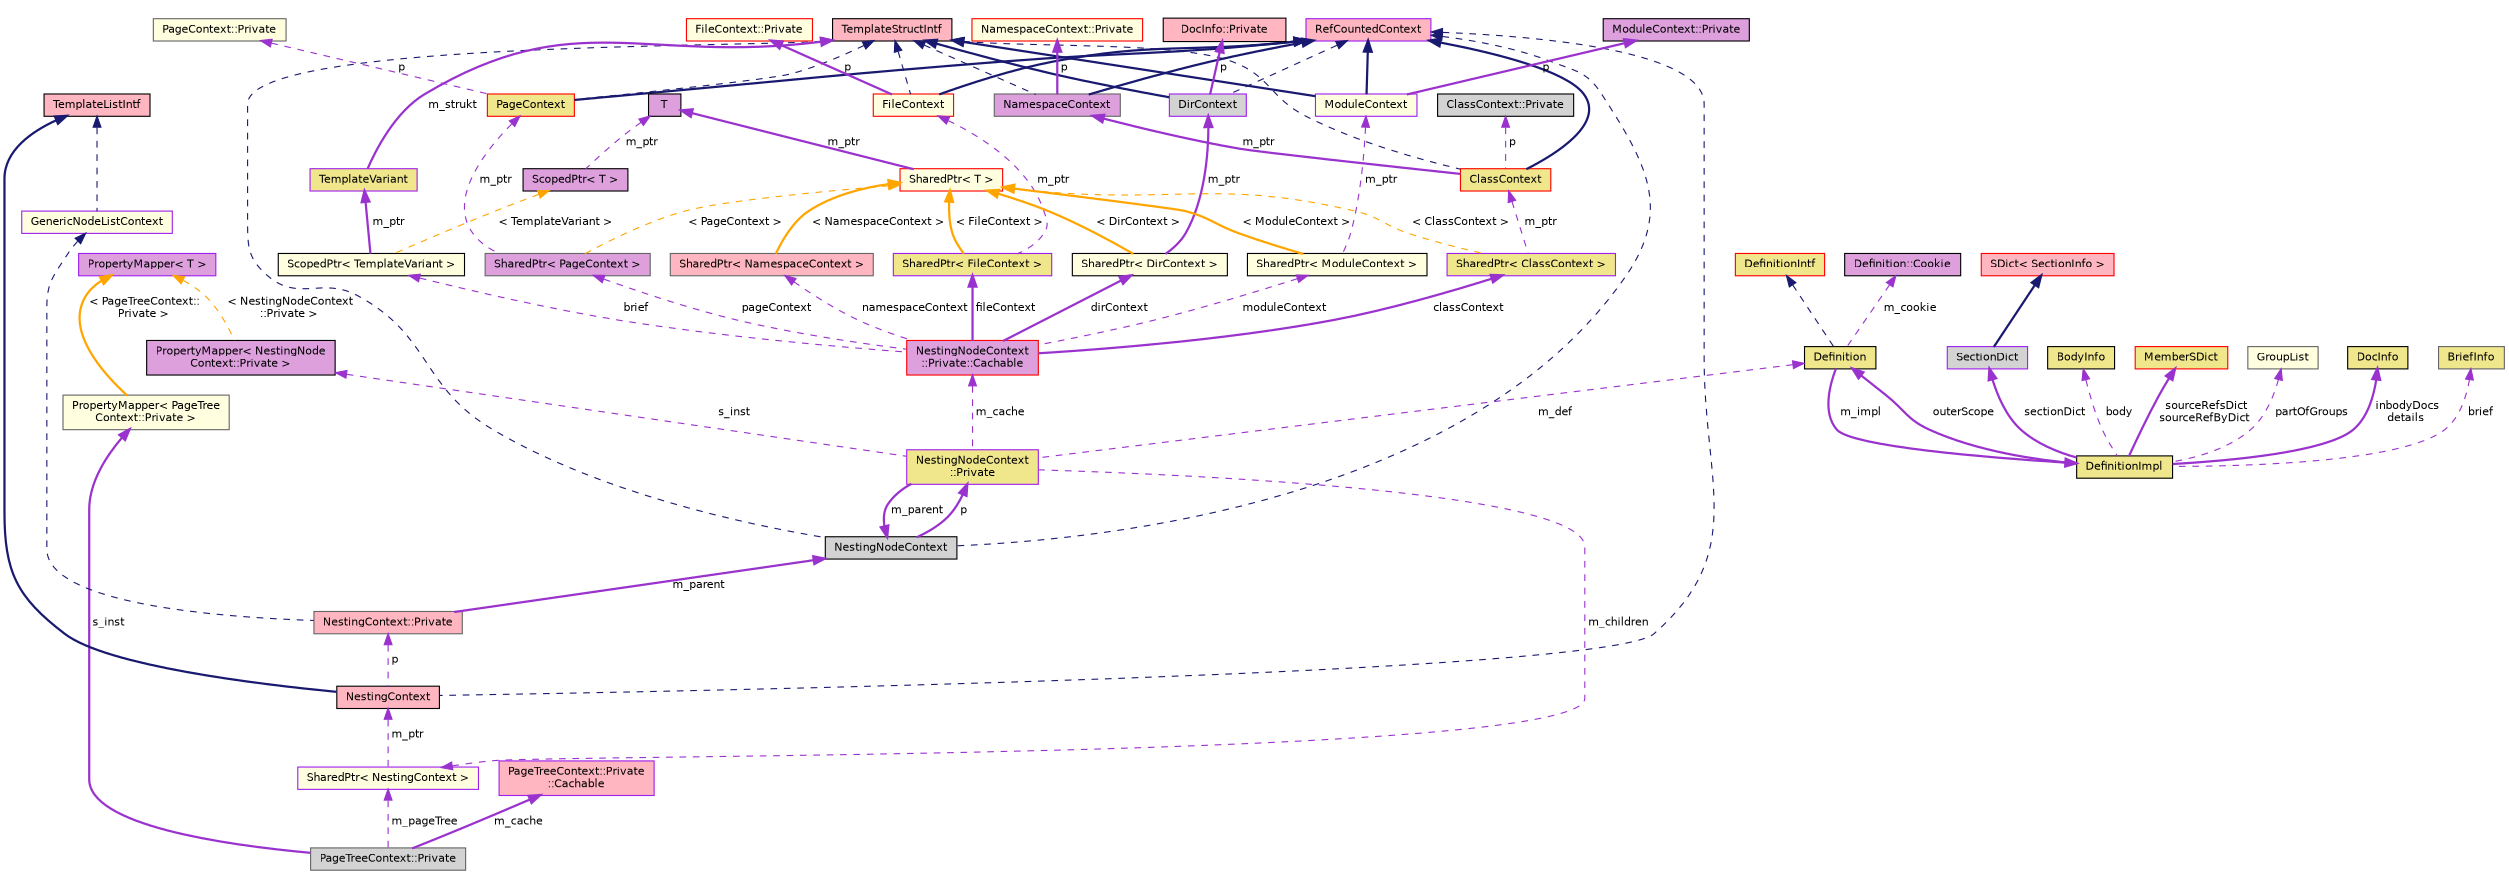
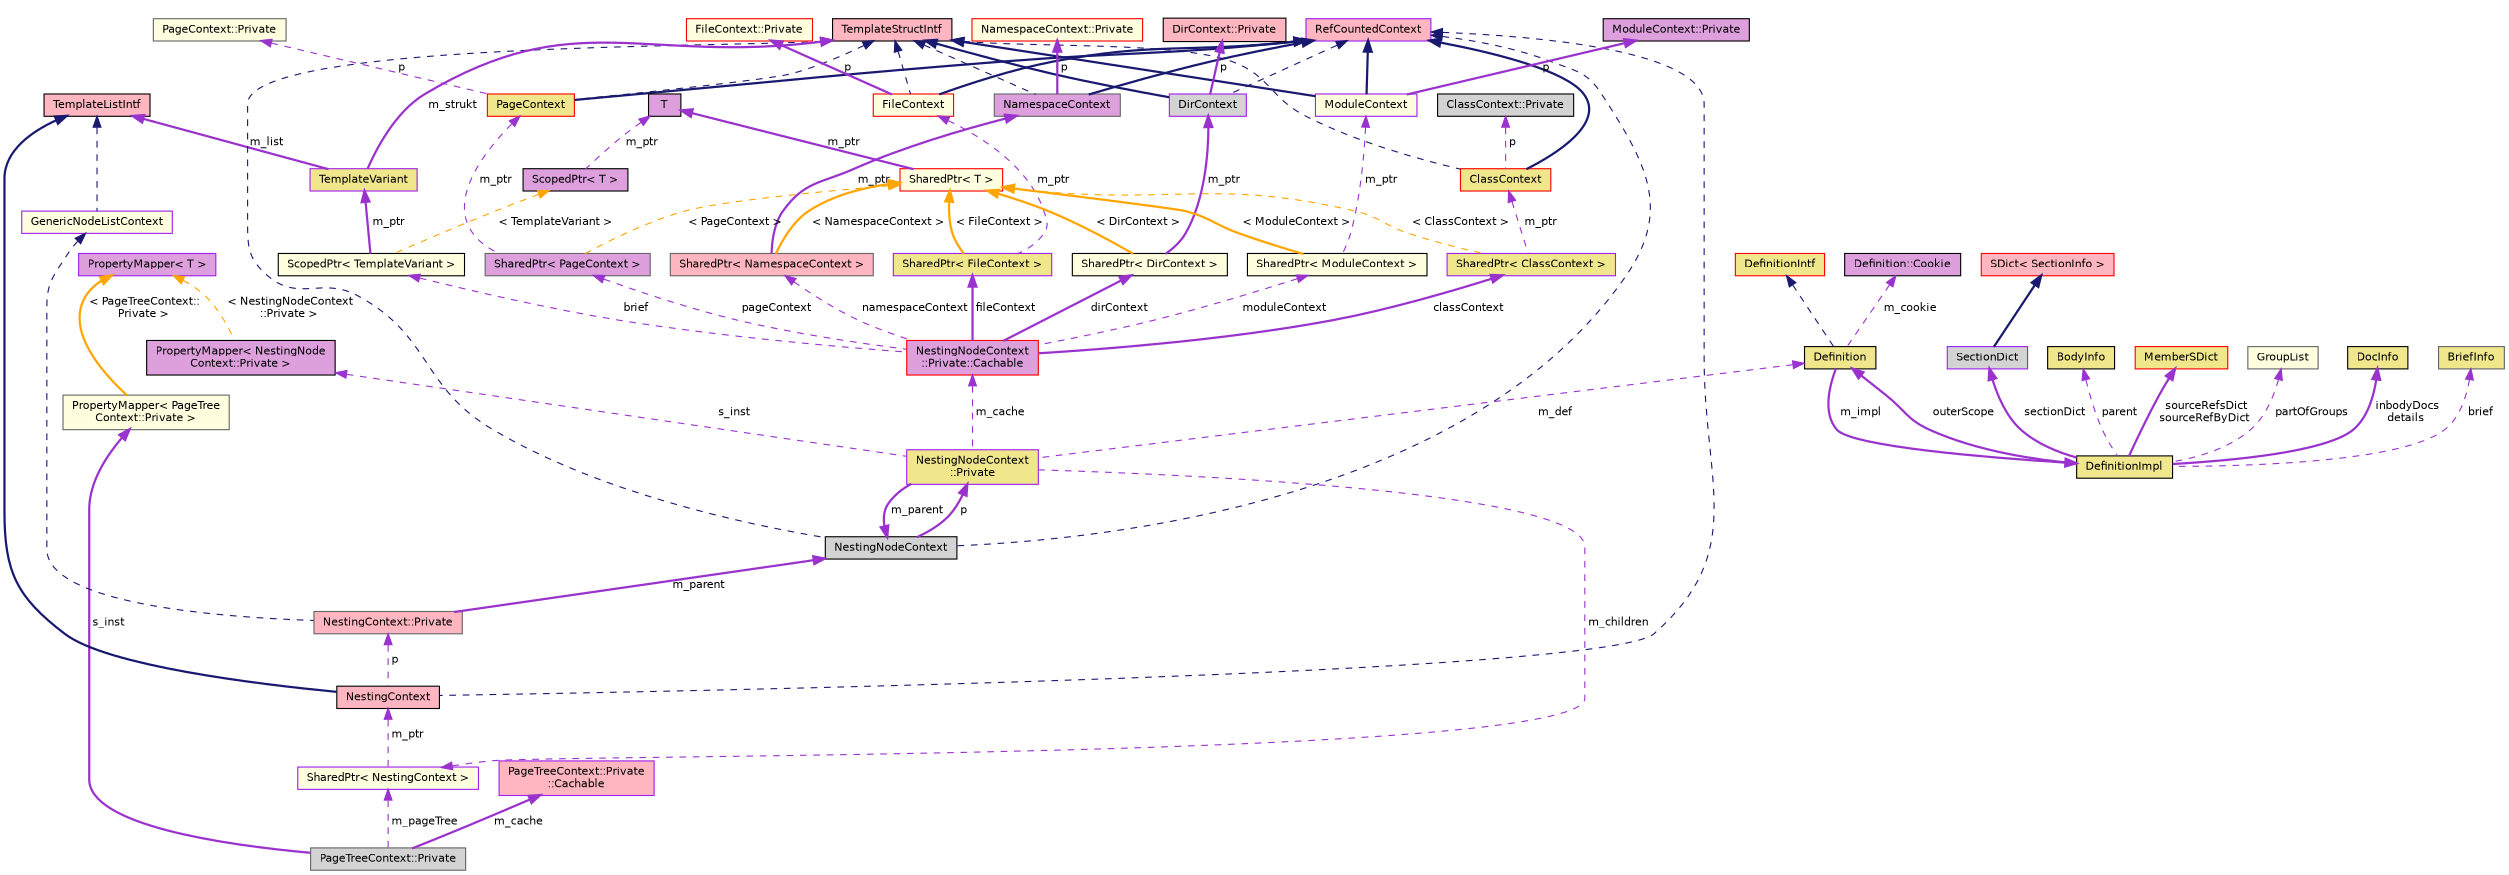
node "DocInfo::Private": label "DocInfo::Private" -> "DirContext::Private"
edge "TemplateVariant" -> "TemplateListIntf": added, label "m_list"
edge "ClassContext" -> "NamespaceContext": now "SharedPtr< NamespaceContext >" -> "NamespaceContext"
edge "DefinitionImpl" -> "BodyInfo": label " body" -> " parent"
